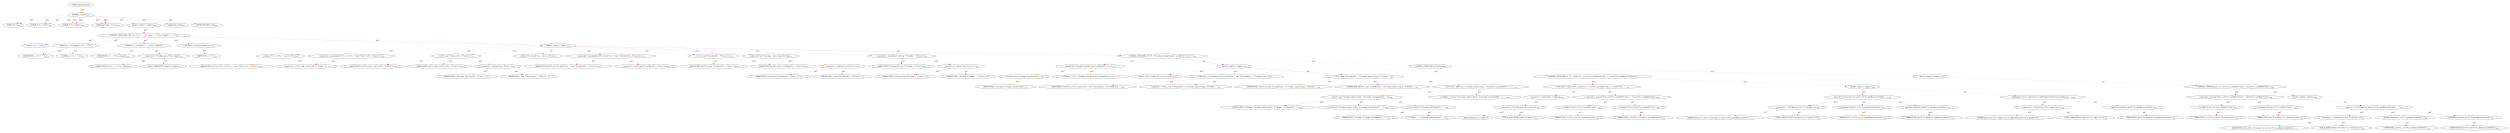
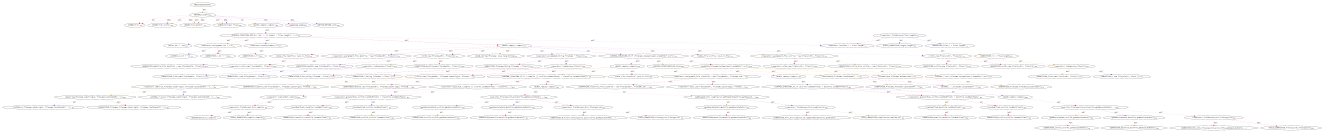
edge "(<operator>.assignment,int i = 0)" -> "(LITERAL,0,int i = 0)": color darkorange -> purple
edge "(<operator>.lessThan,i < files.length)" -> "(<operator>.fieldAccess,files.length)": reversed
edge "(substring,filename.substring(0, filename.lastIndexOf('.')))" -> "(lastIndexOf,filename.lastIndexOf('.'))": now "(CONTROL_STRUCTURE,ELSE,else)" -> "(lastIndexOf,filename.lastIndexOf('.'))"
